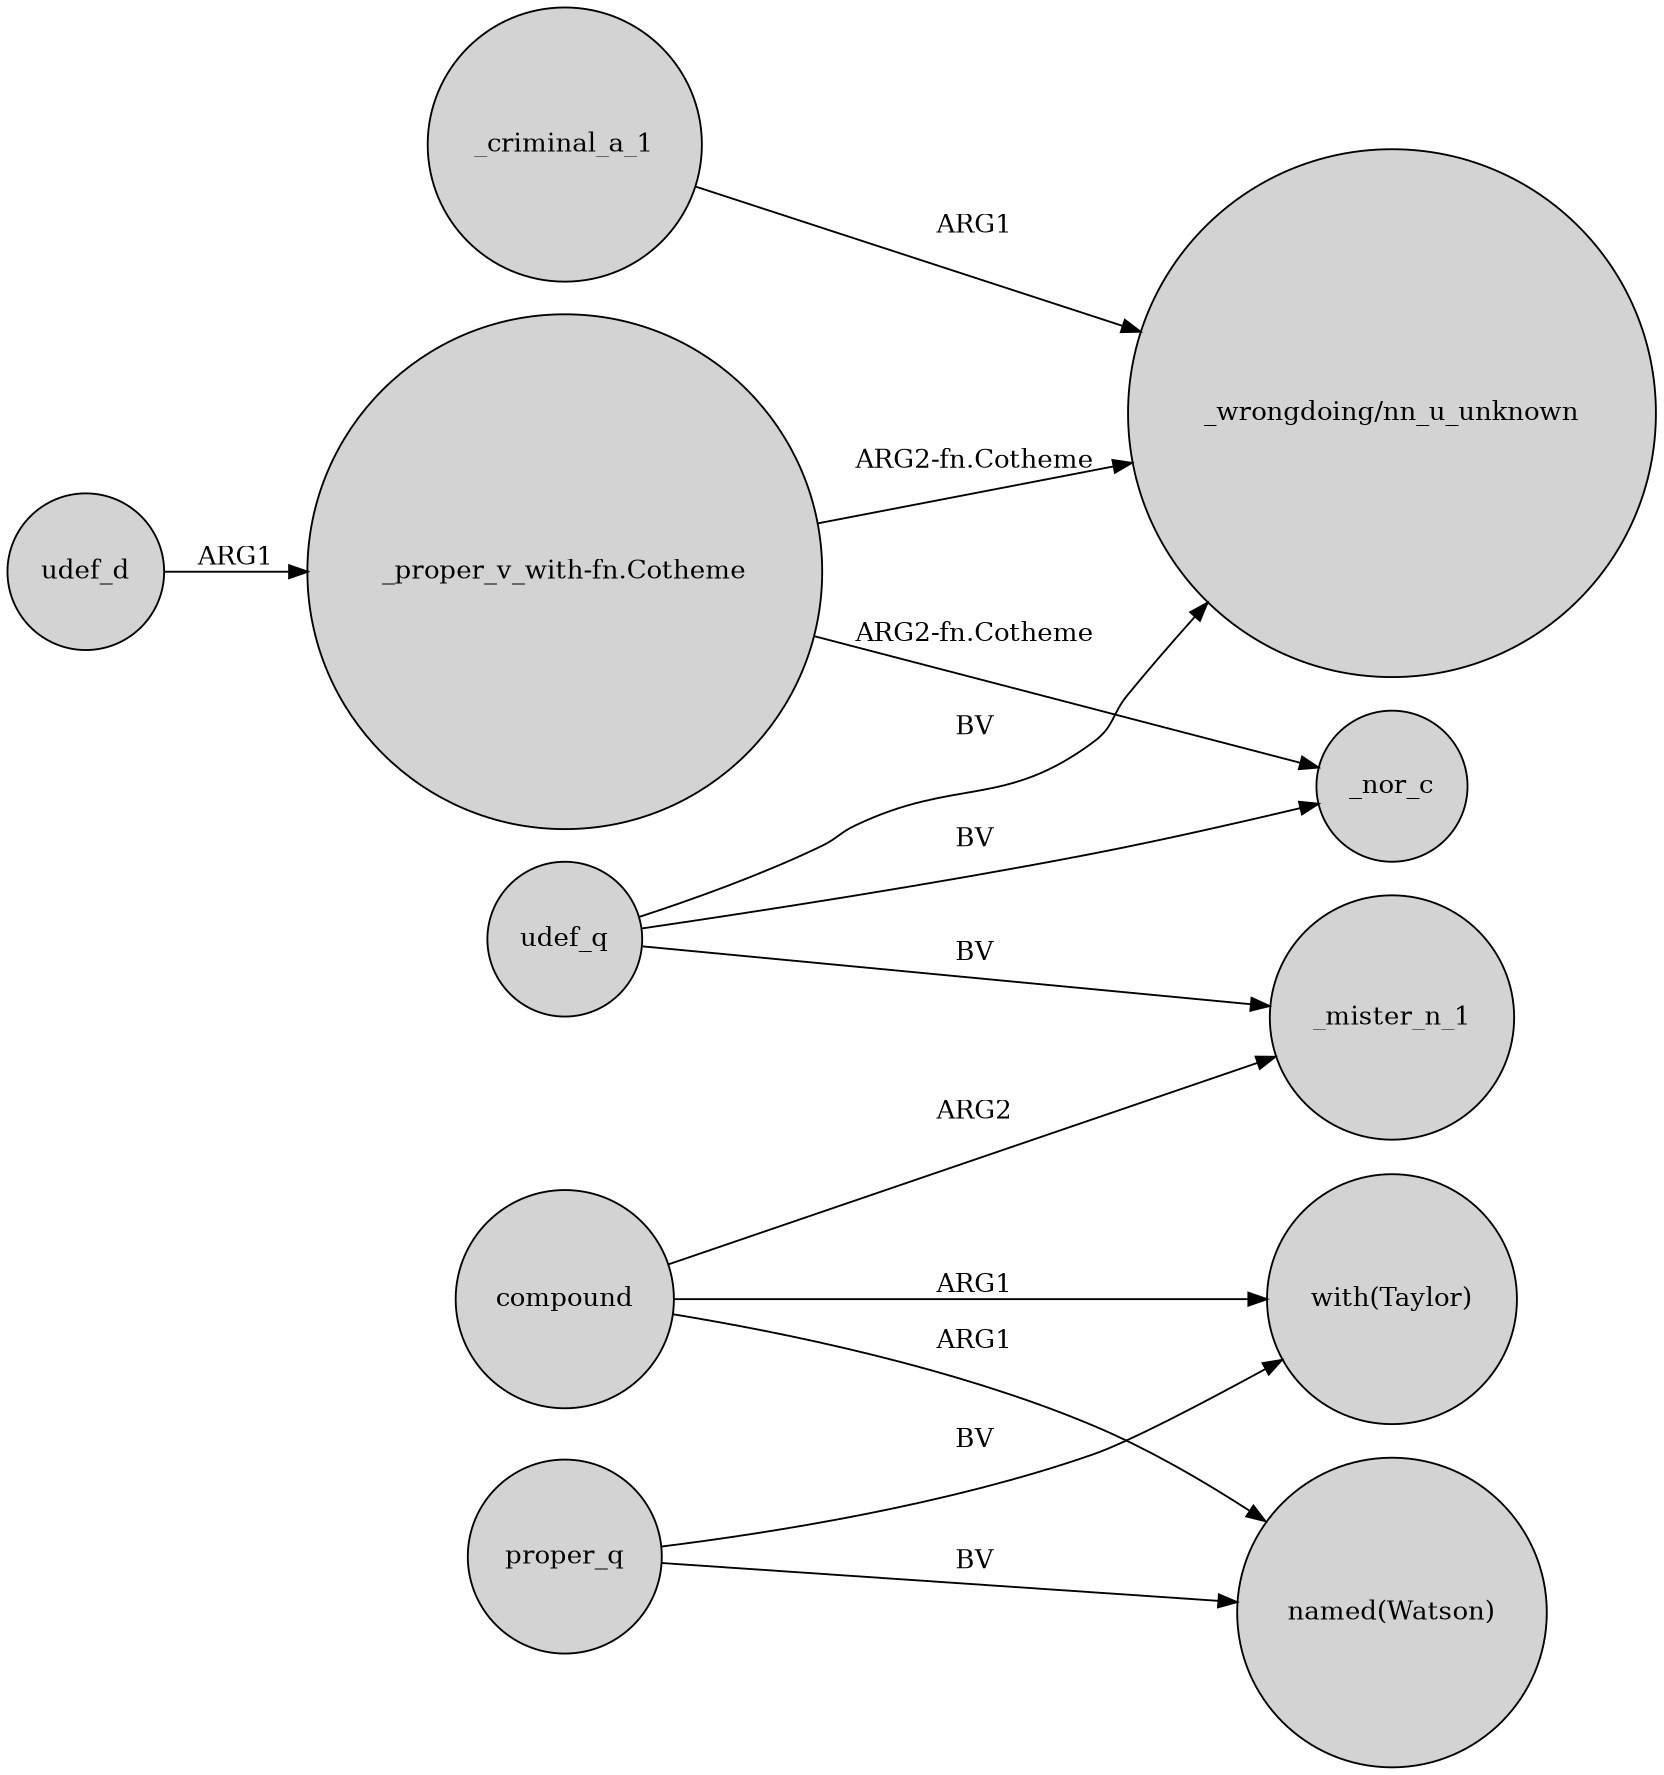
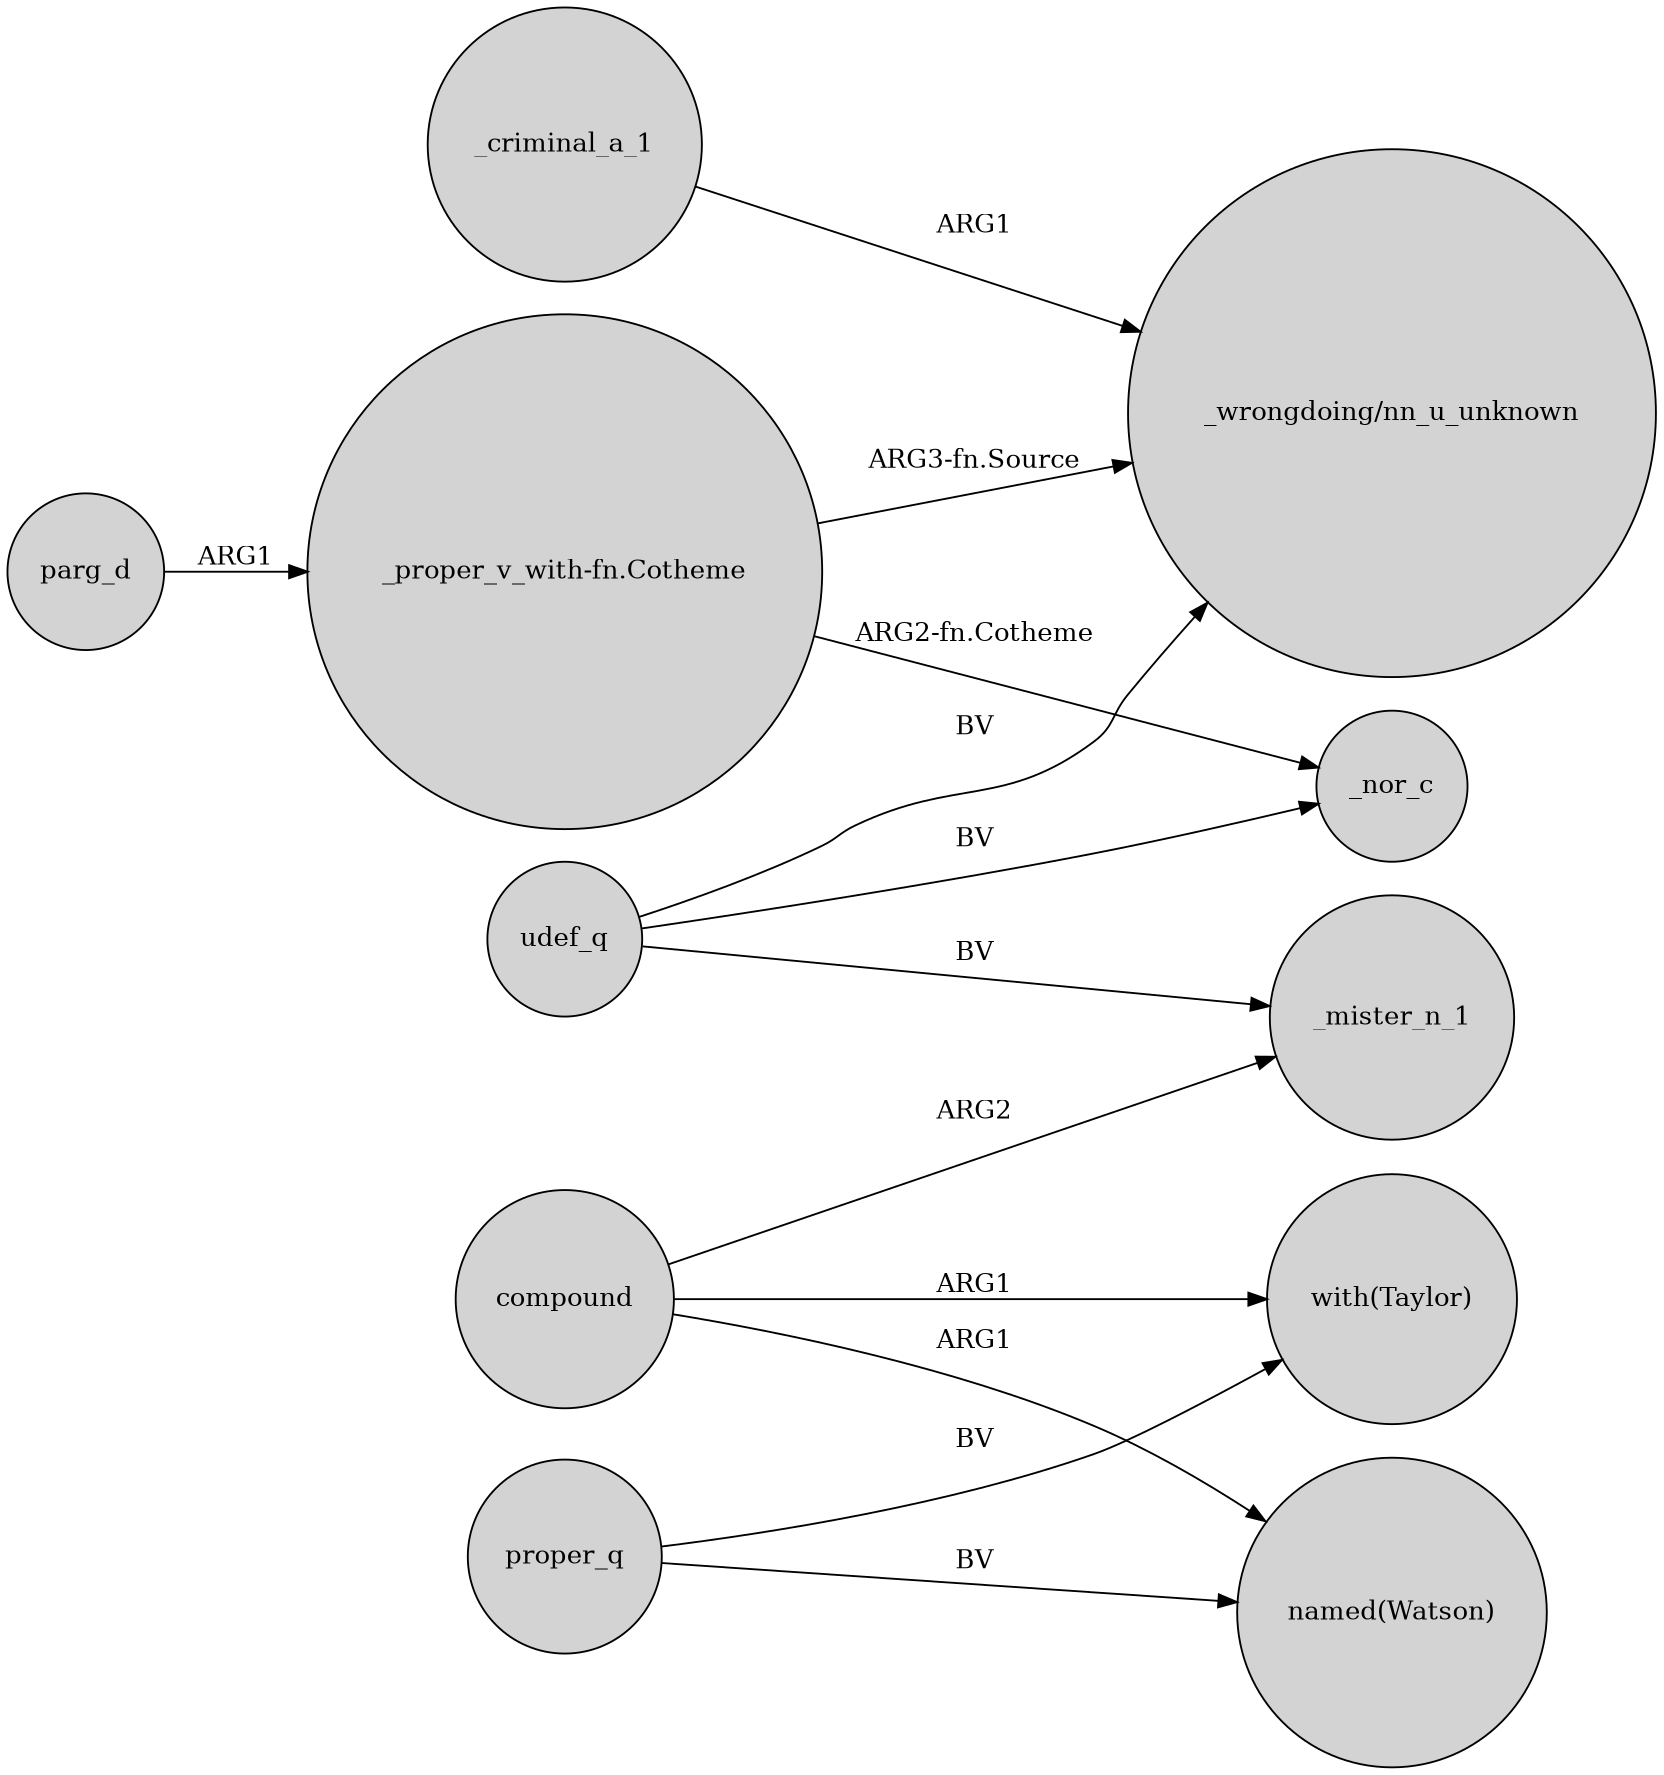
edge "_proper_v_with-fn.Cotheme" -> "_wrongdoing/nn_u_unknown": label "ARG2-fn.Cotheme" -> "ARG3-fn.Source"
node "udef_d": label "udef_d" -> "parg_d"
